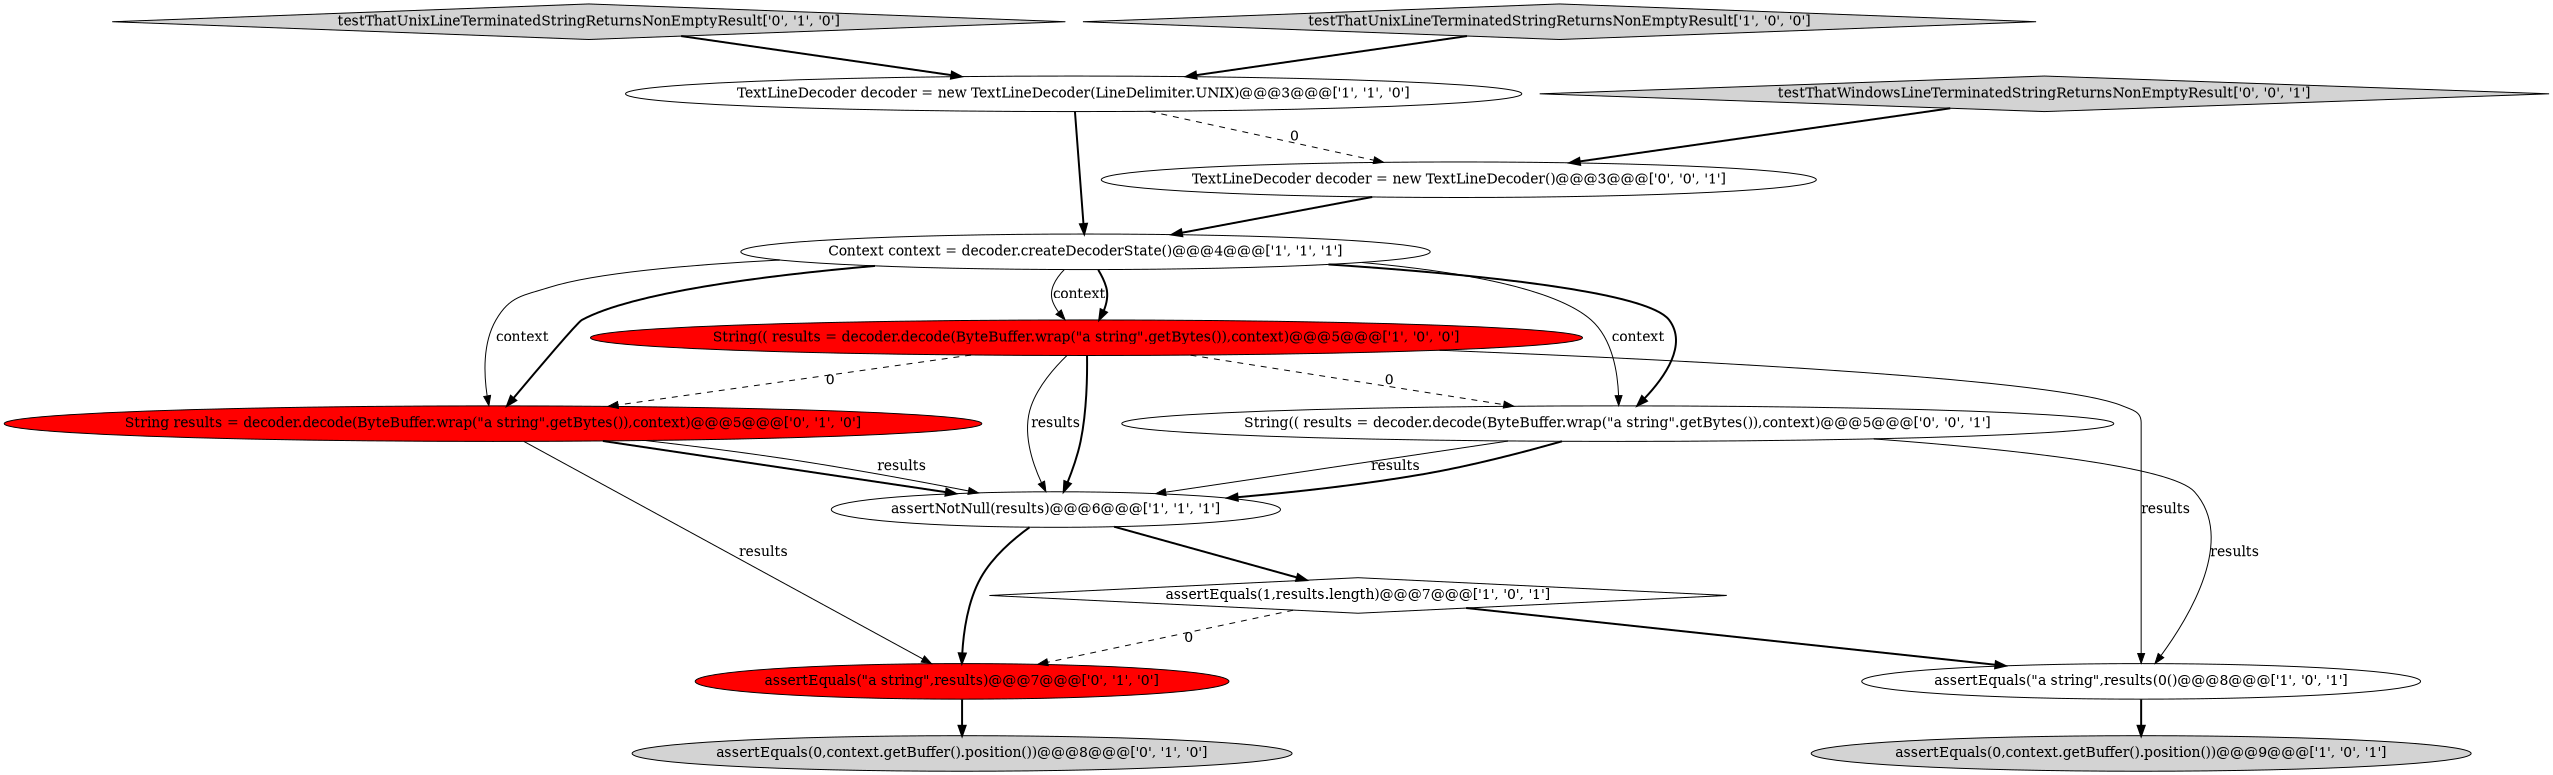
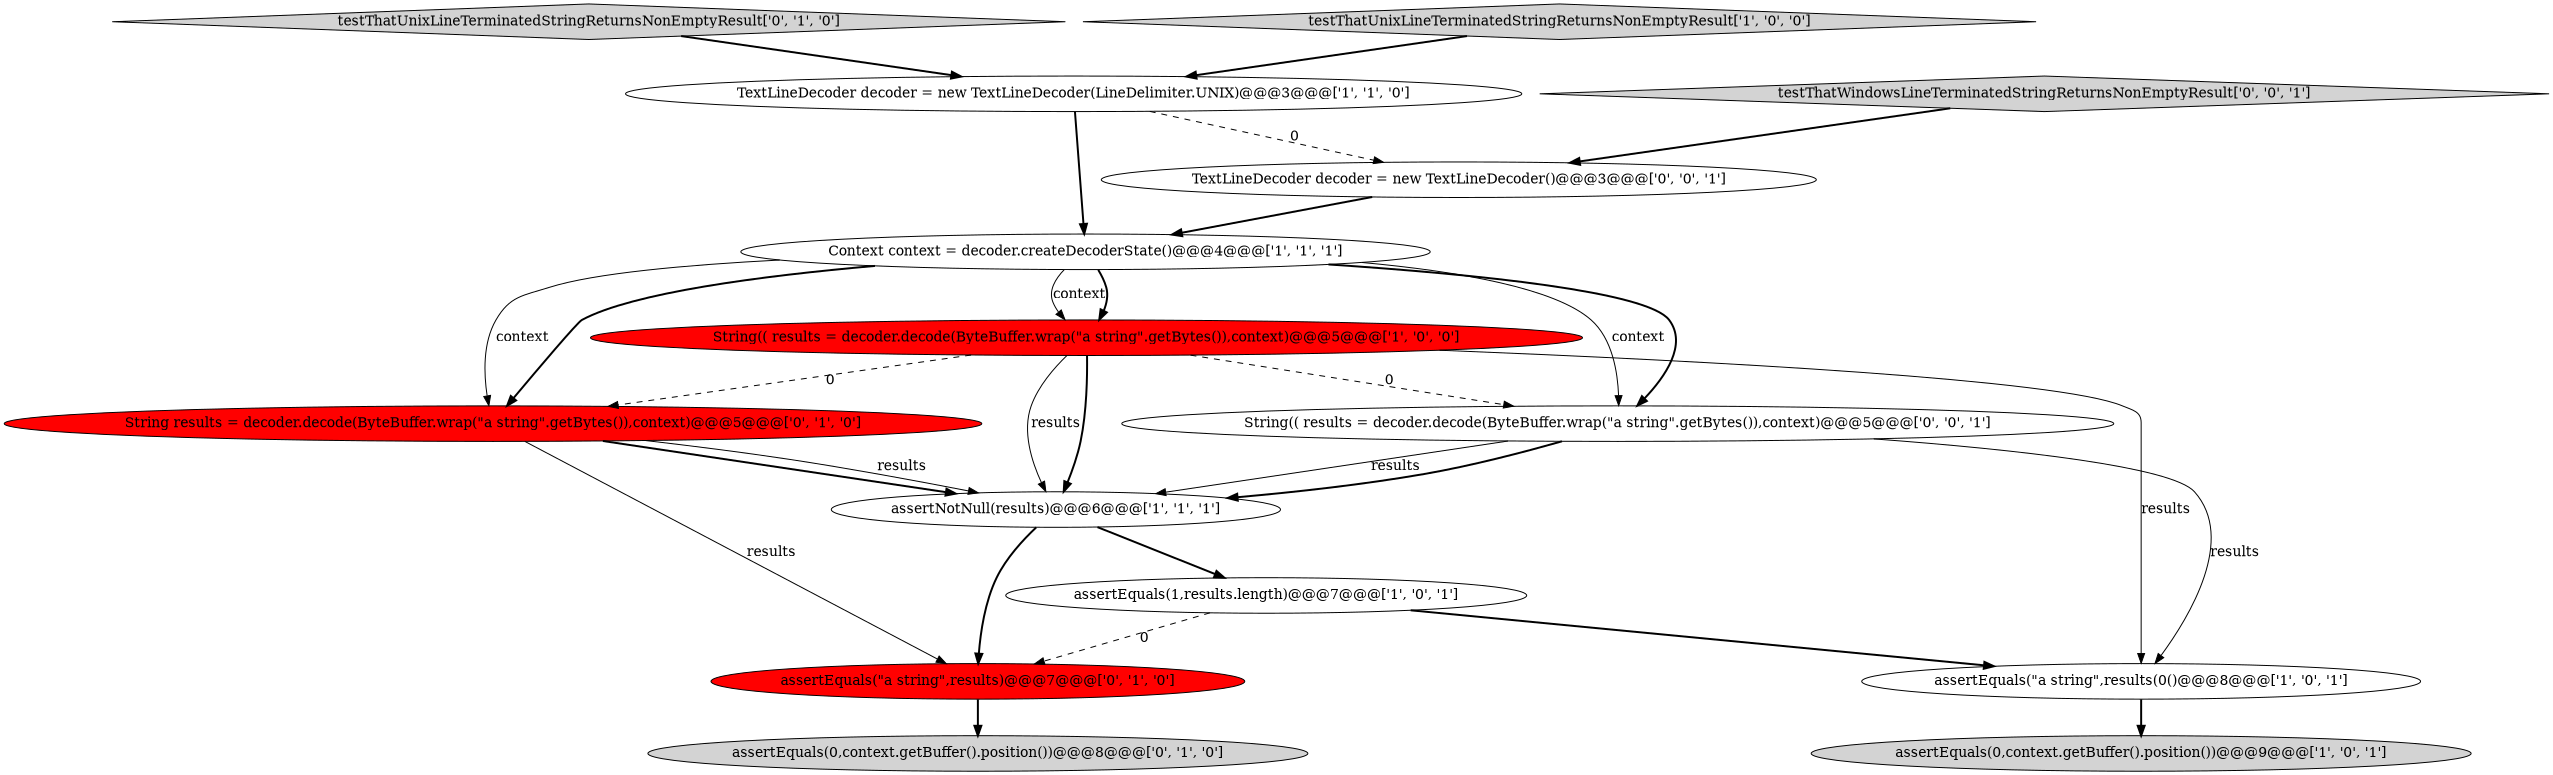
node "assertEquals(1,results.length)@@@7@@@['1', '0', '1']": shape diamond -> ellipse
